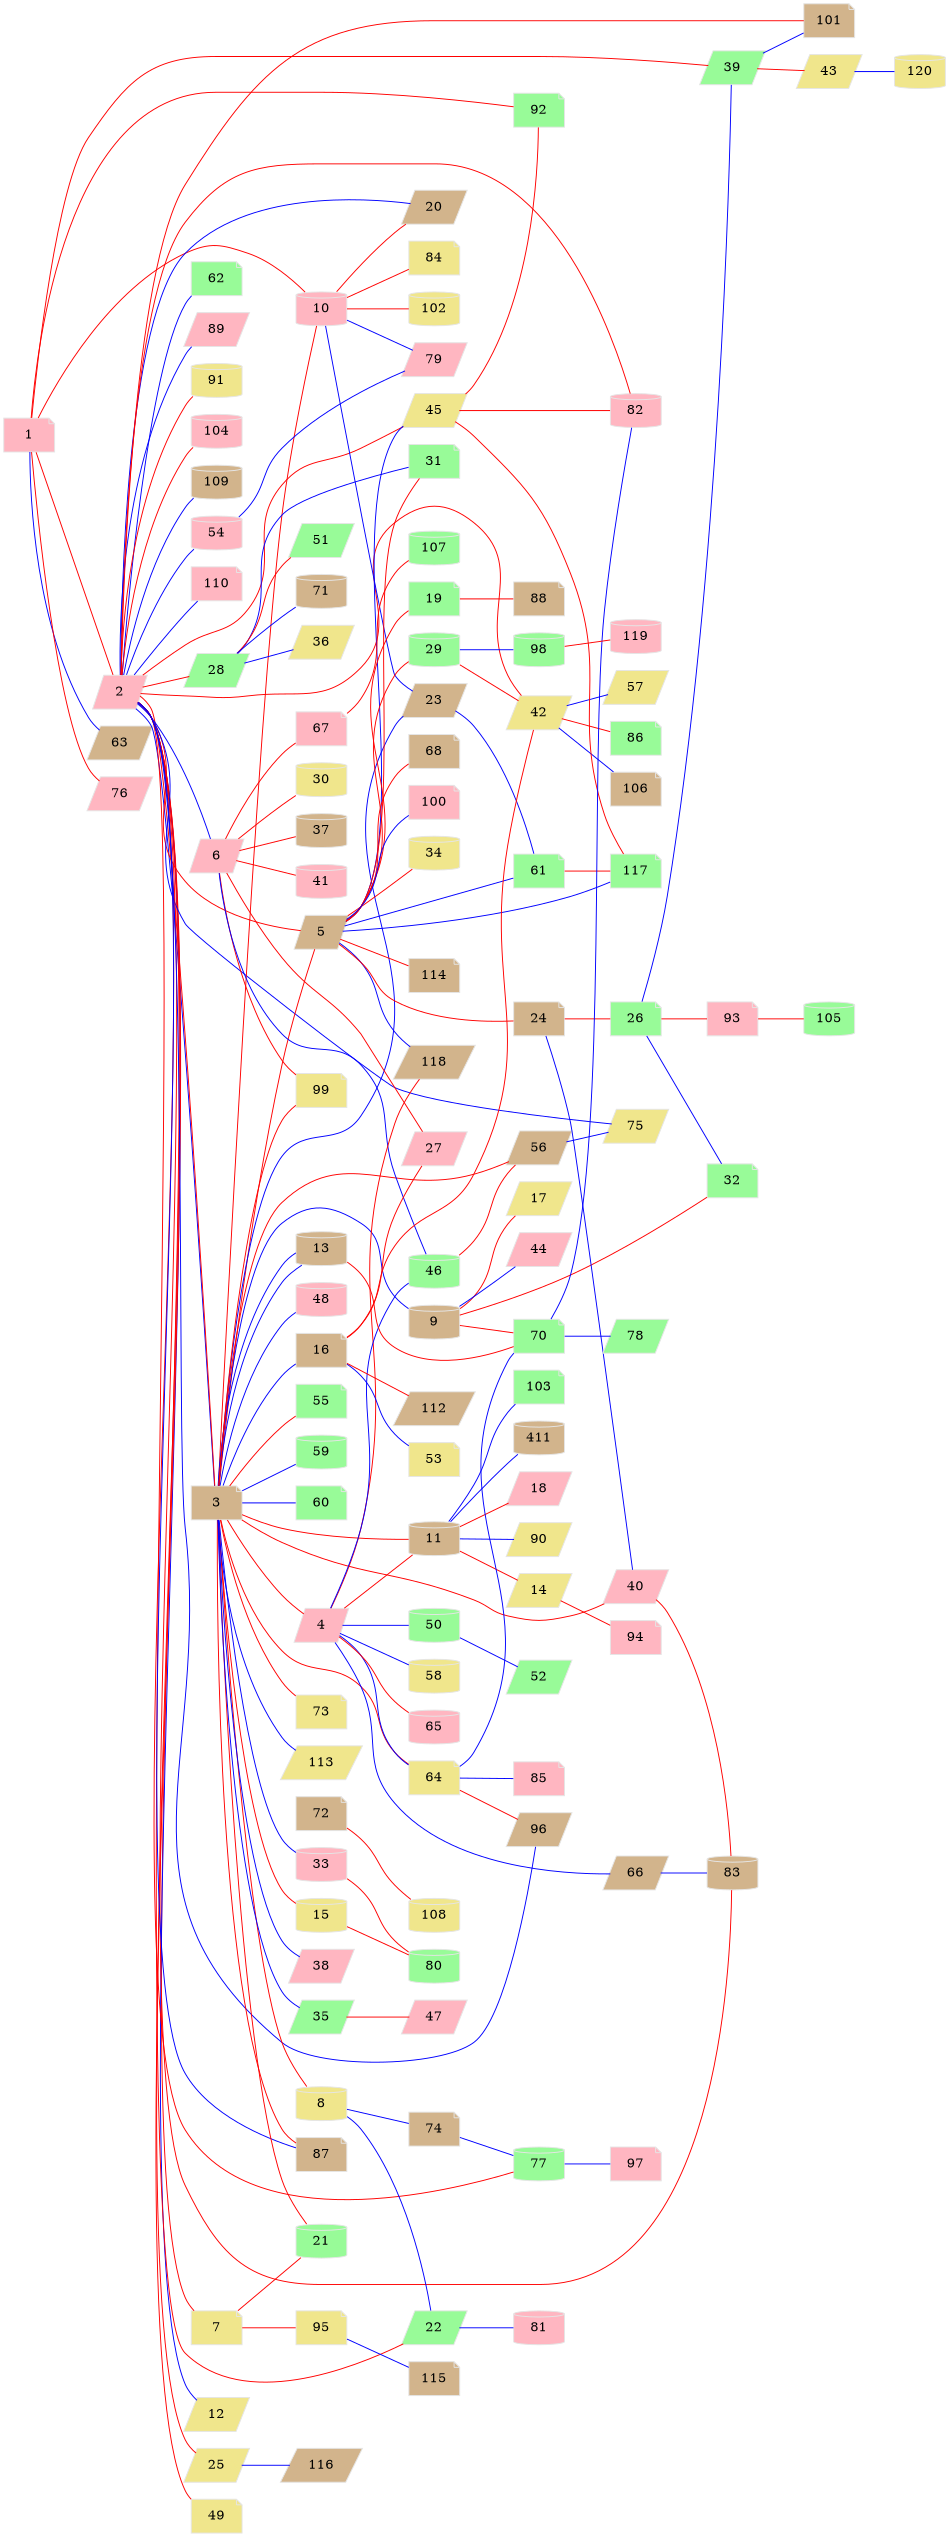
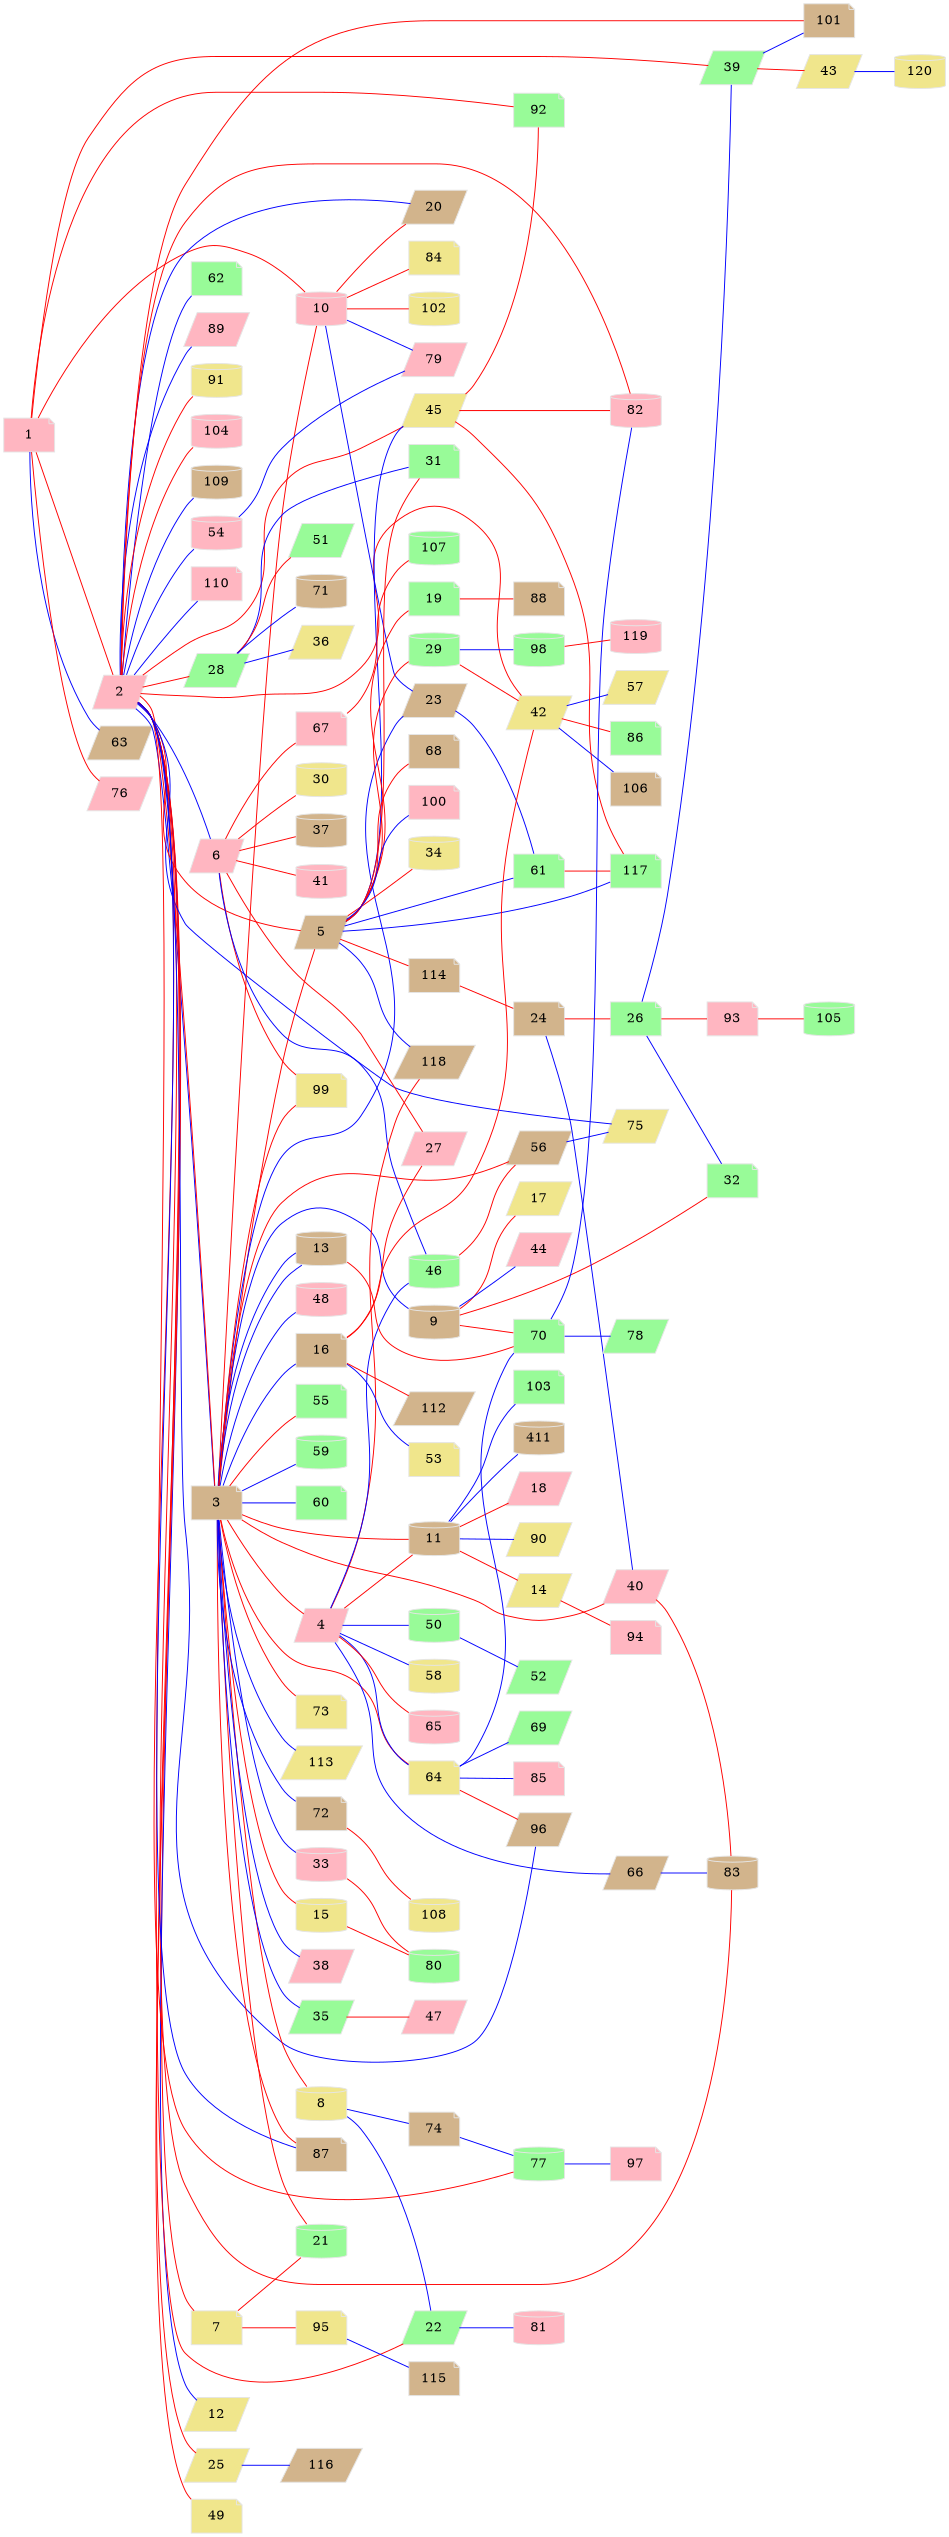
edge "5" -- "24": now "114" -- "24"
node "69": added
edge "3" -- "72": added
